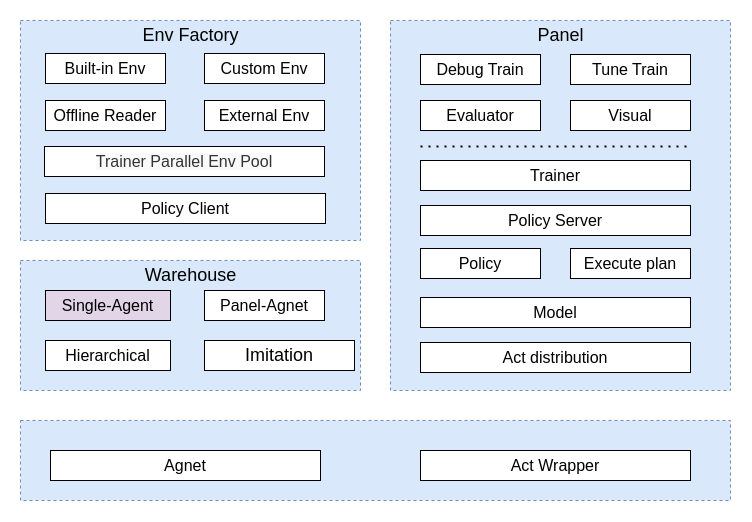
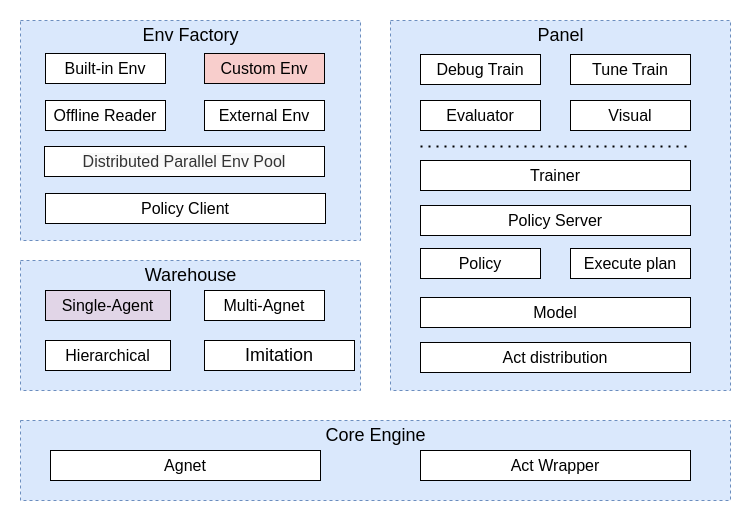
node "Custom Env": fillcolor #ffffff -> #f8cecc
node "Trainer Parallel Env Pool": label "Trainer Parallel Env Pool" -> "Distributed Parallel Env Pool"
node "Panel-Agnet": label "Panel-Agnet" -> "Multi-Agnet"
node "Core Engine": added
